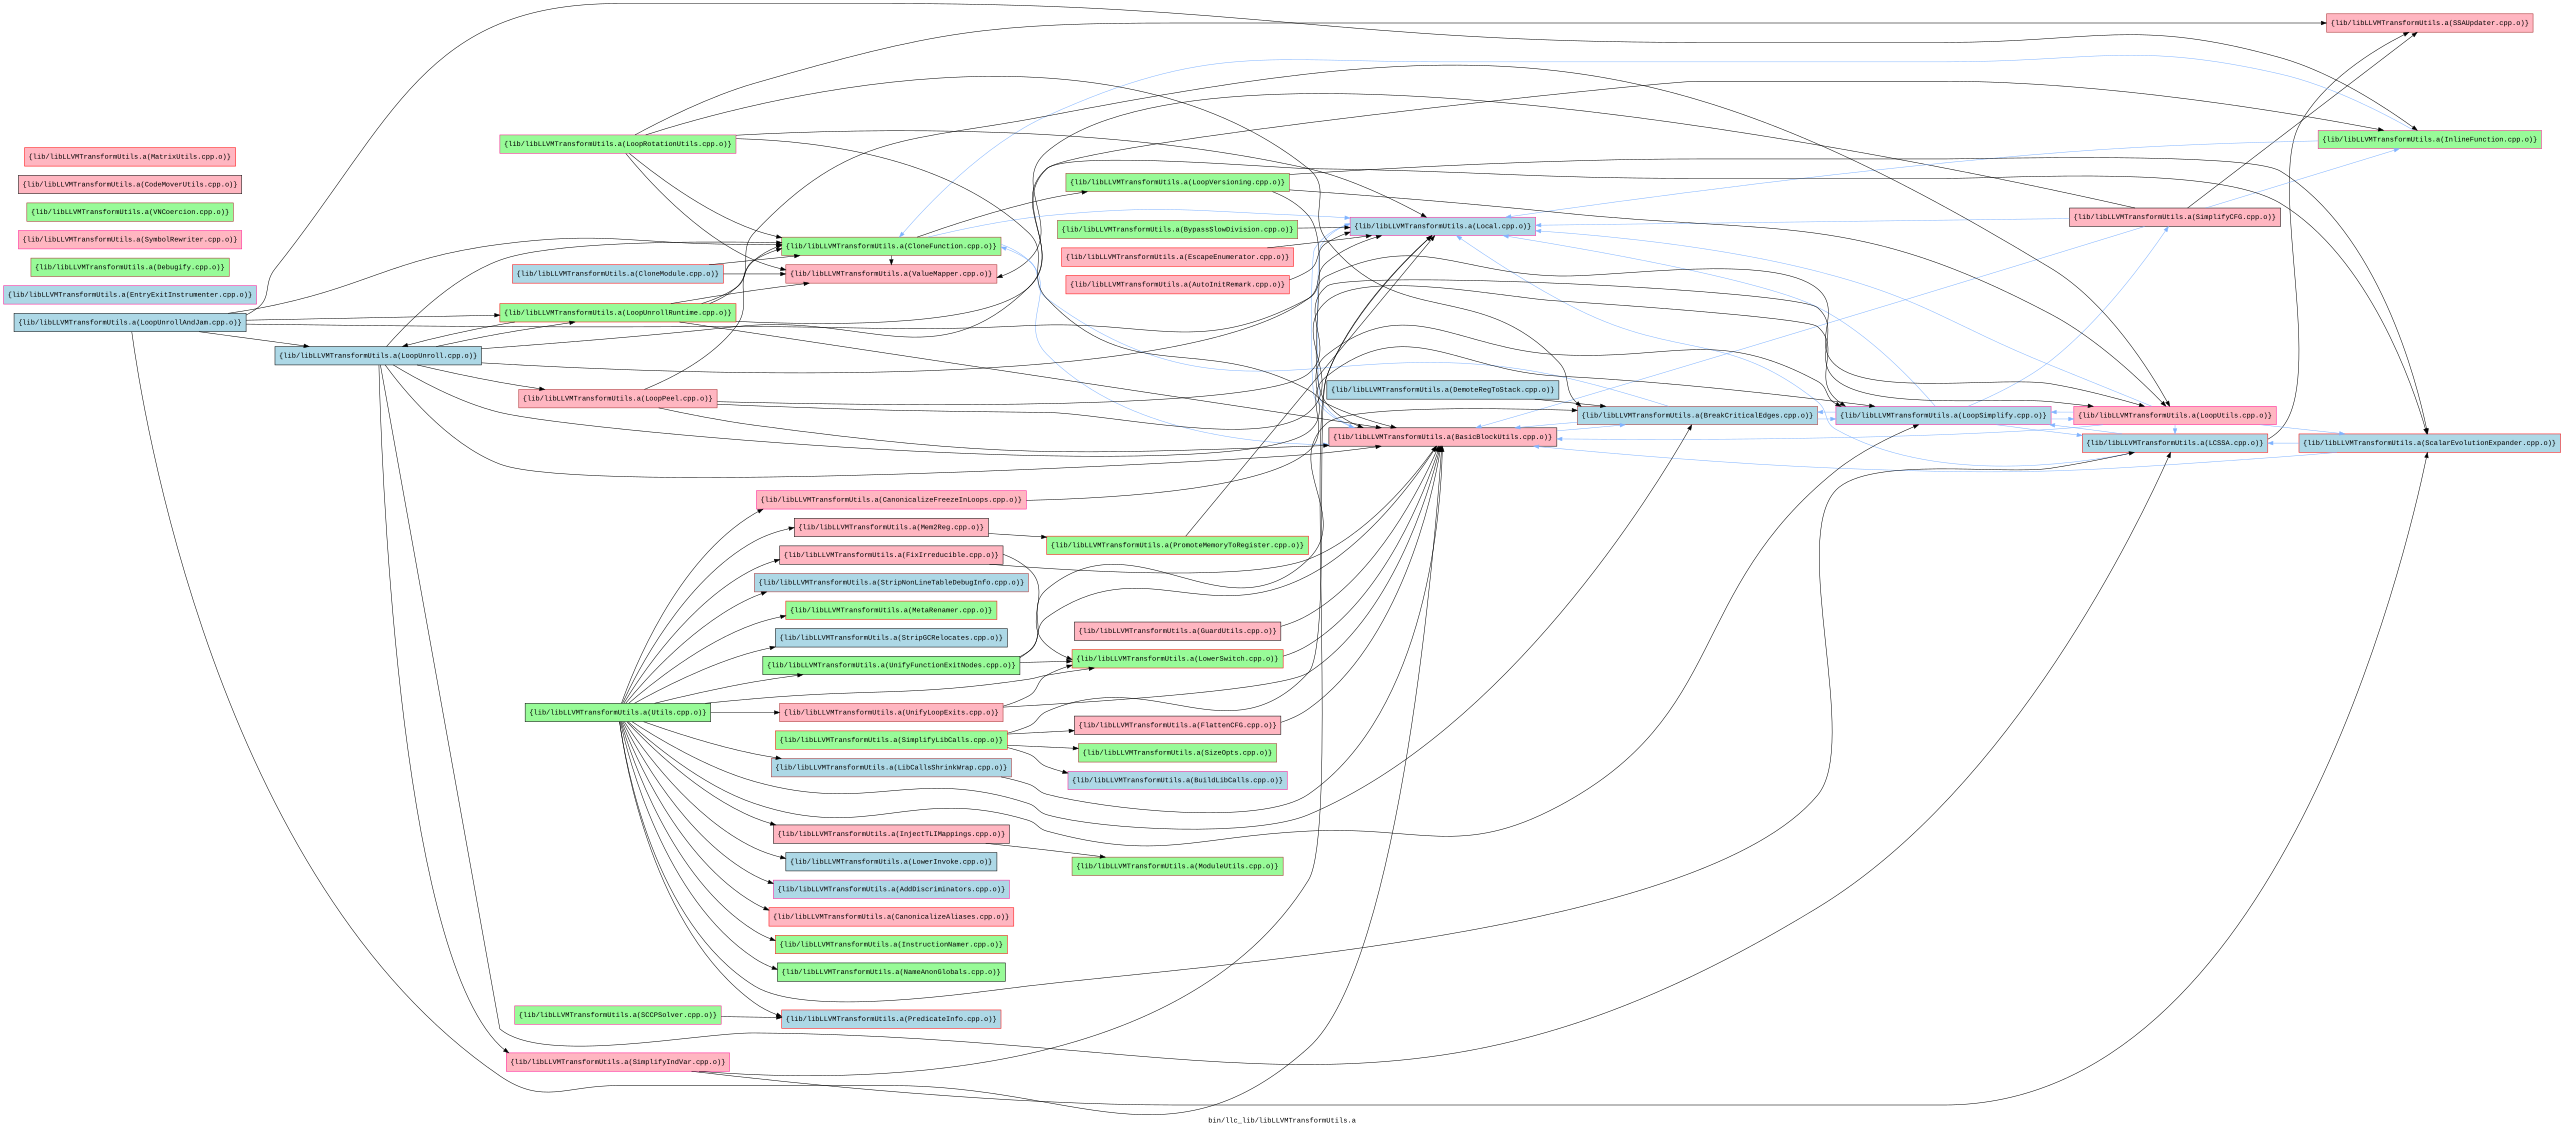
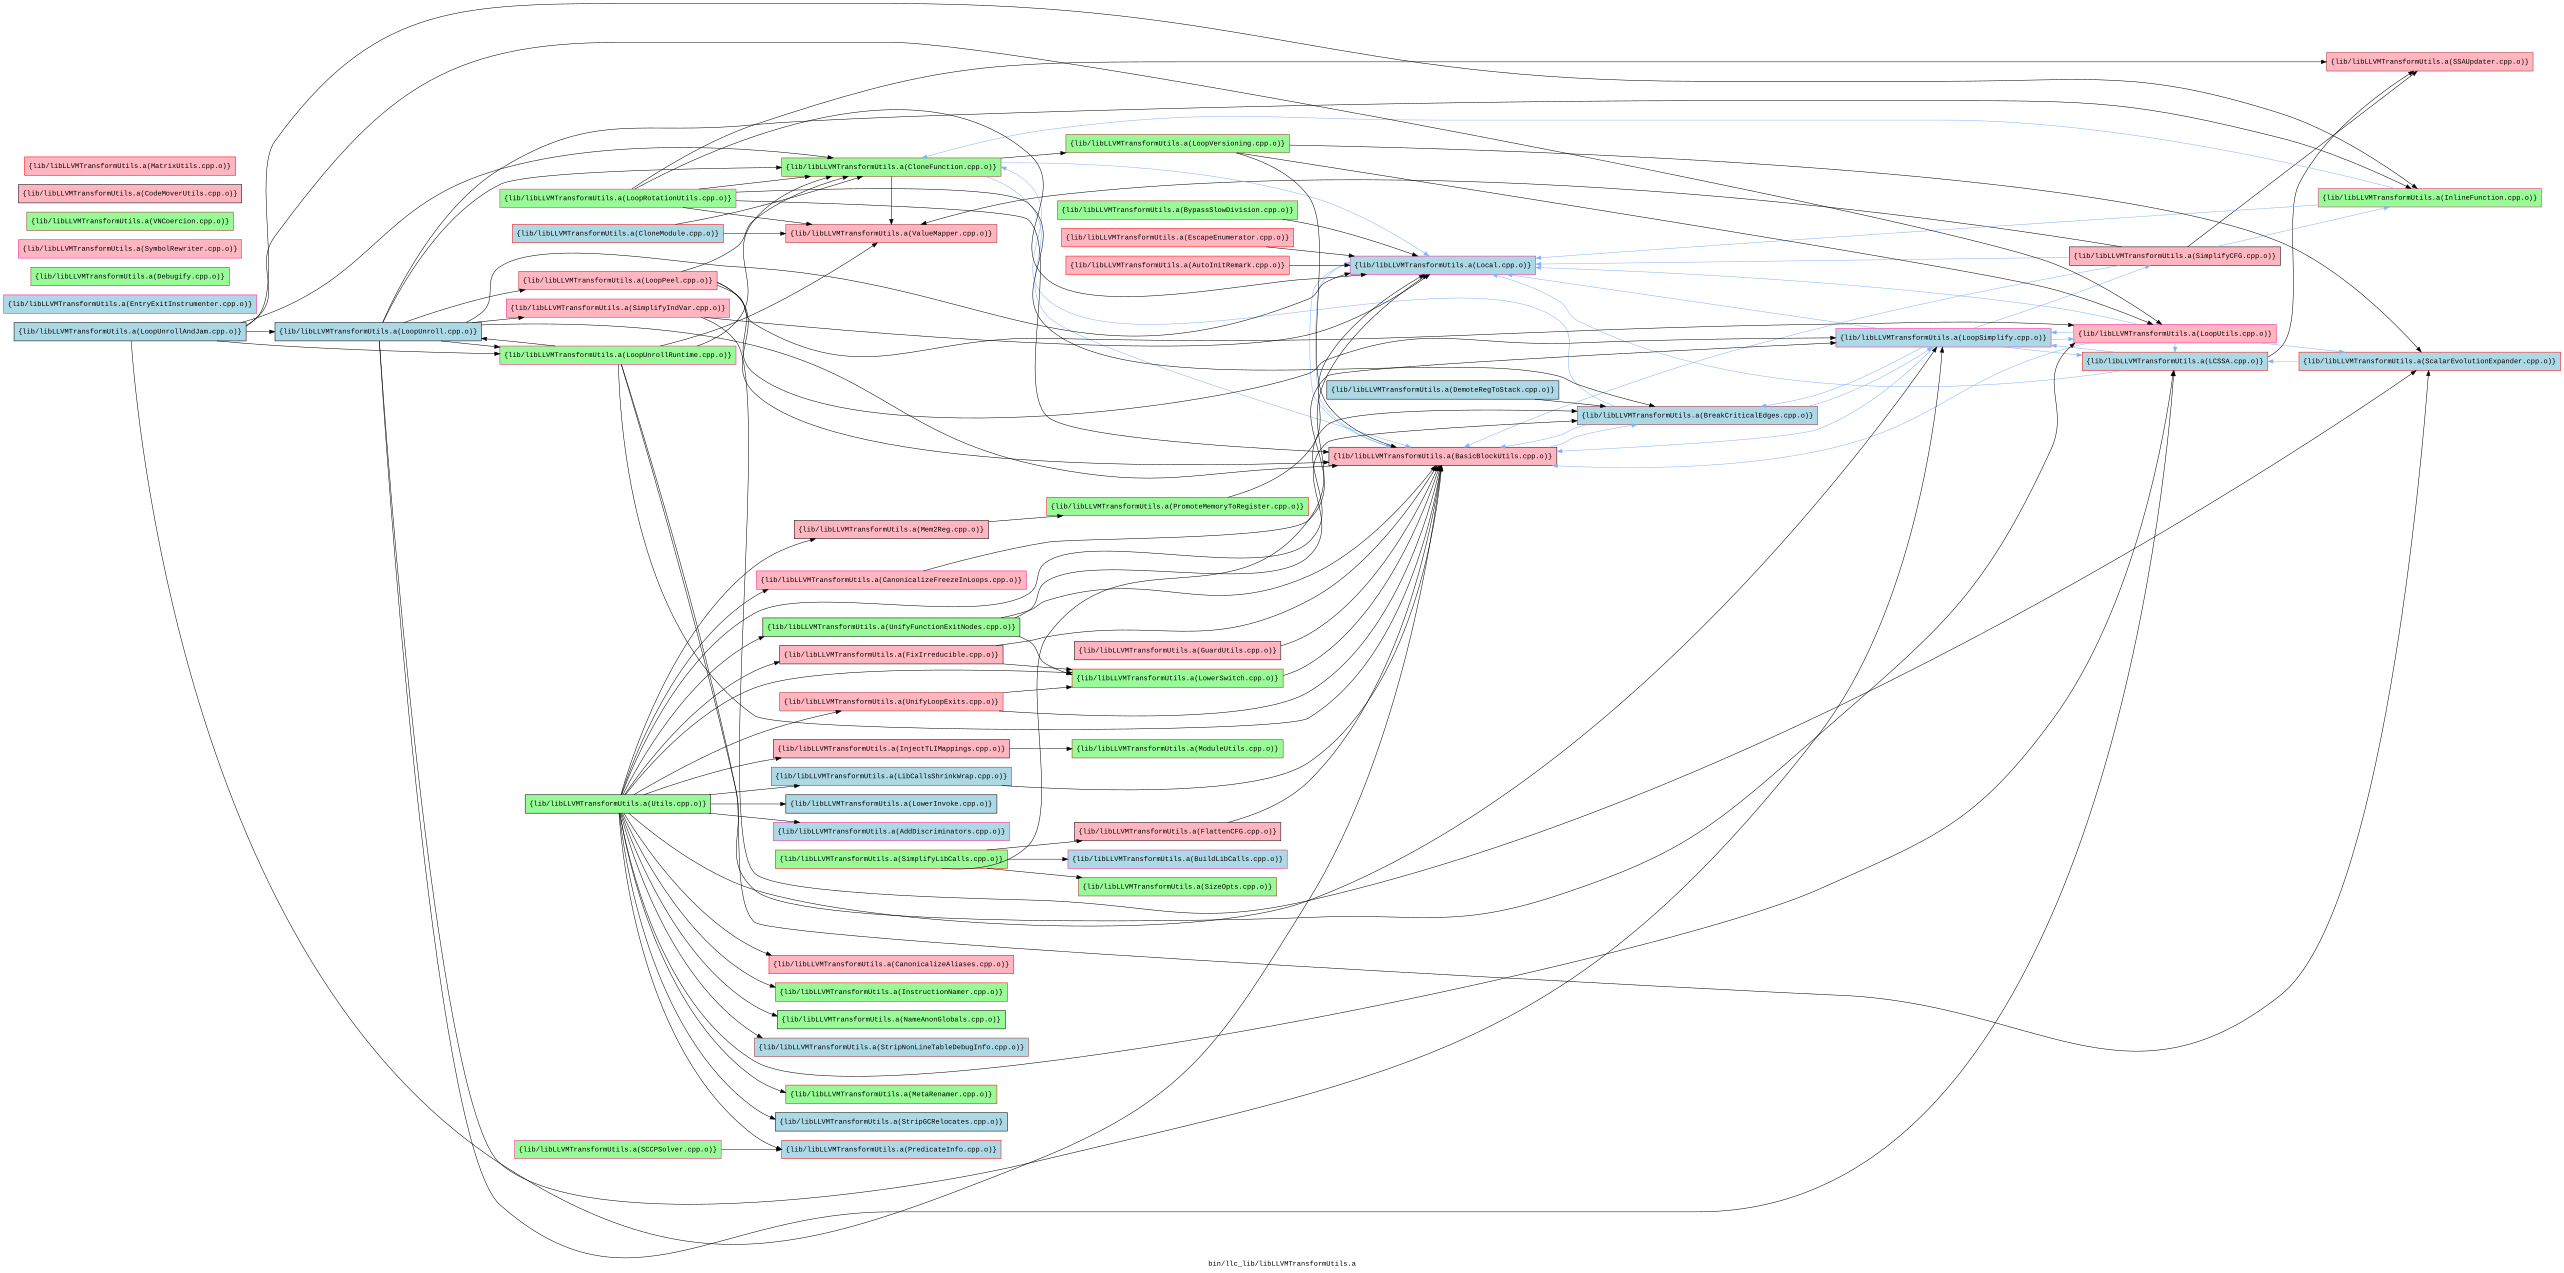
node "{lib/libLLVMTransformUtils.a(LoopUnrollRuntime.cpp.o)}": color red -> deeppink
edge "{lib/libLLVMTransformUtils.a(ScalarEvolutionExpander.cpp.o)}" -> "{lib/libLLVMTransformUtils.a(BasicBlockUtils.cpp.o)}": now "{lib/libLLVMTransformUtils.a(LoopSimplify.cpp.o)}" -> "{lib/libLLVMTransformUtils.a(BasicBlockUtils.cpp.o)}"
